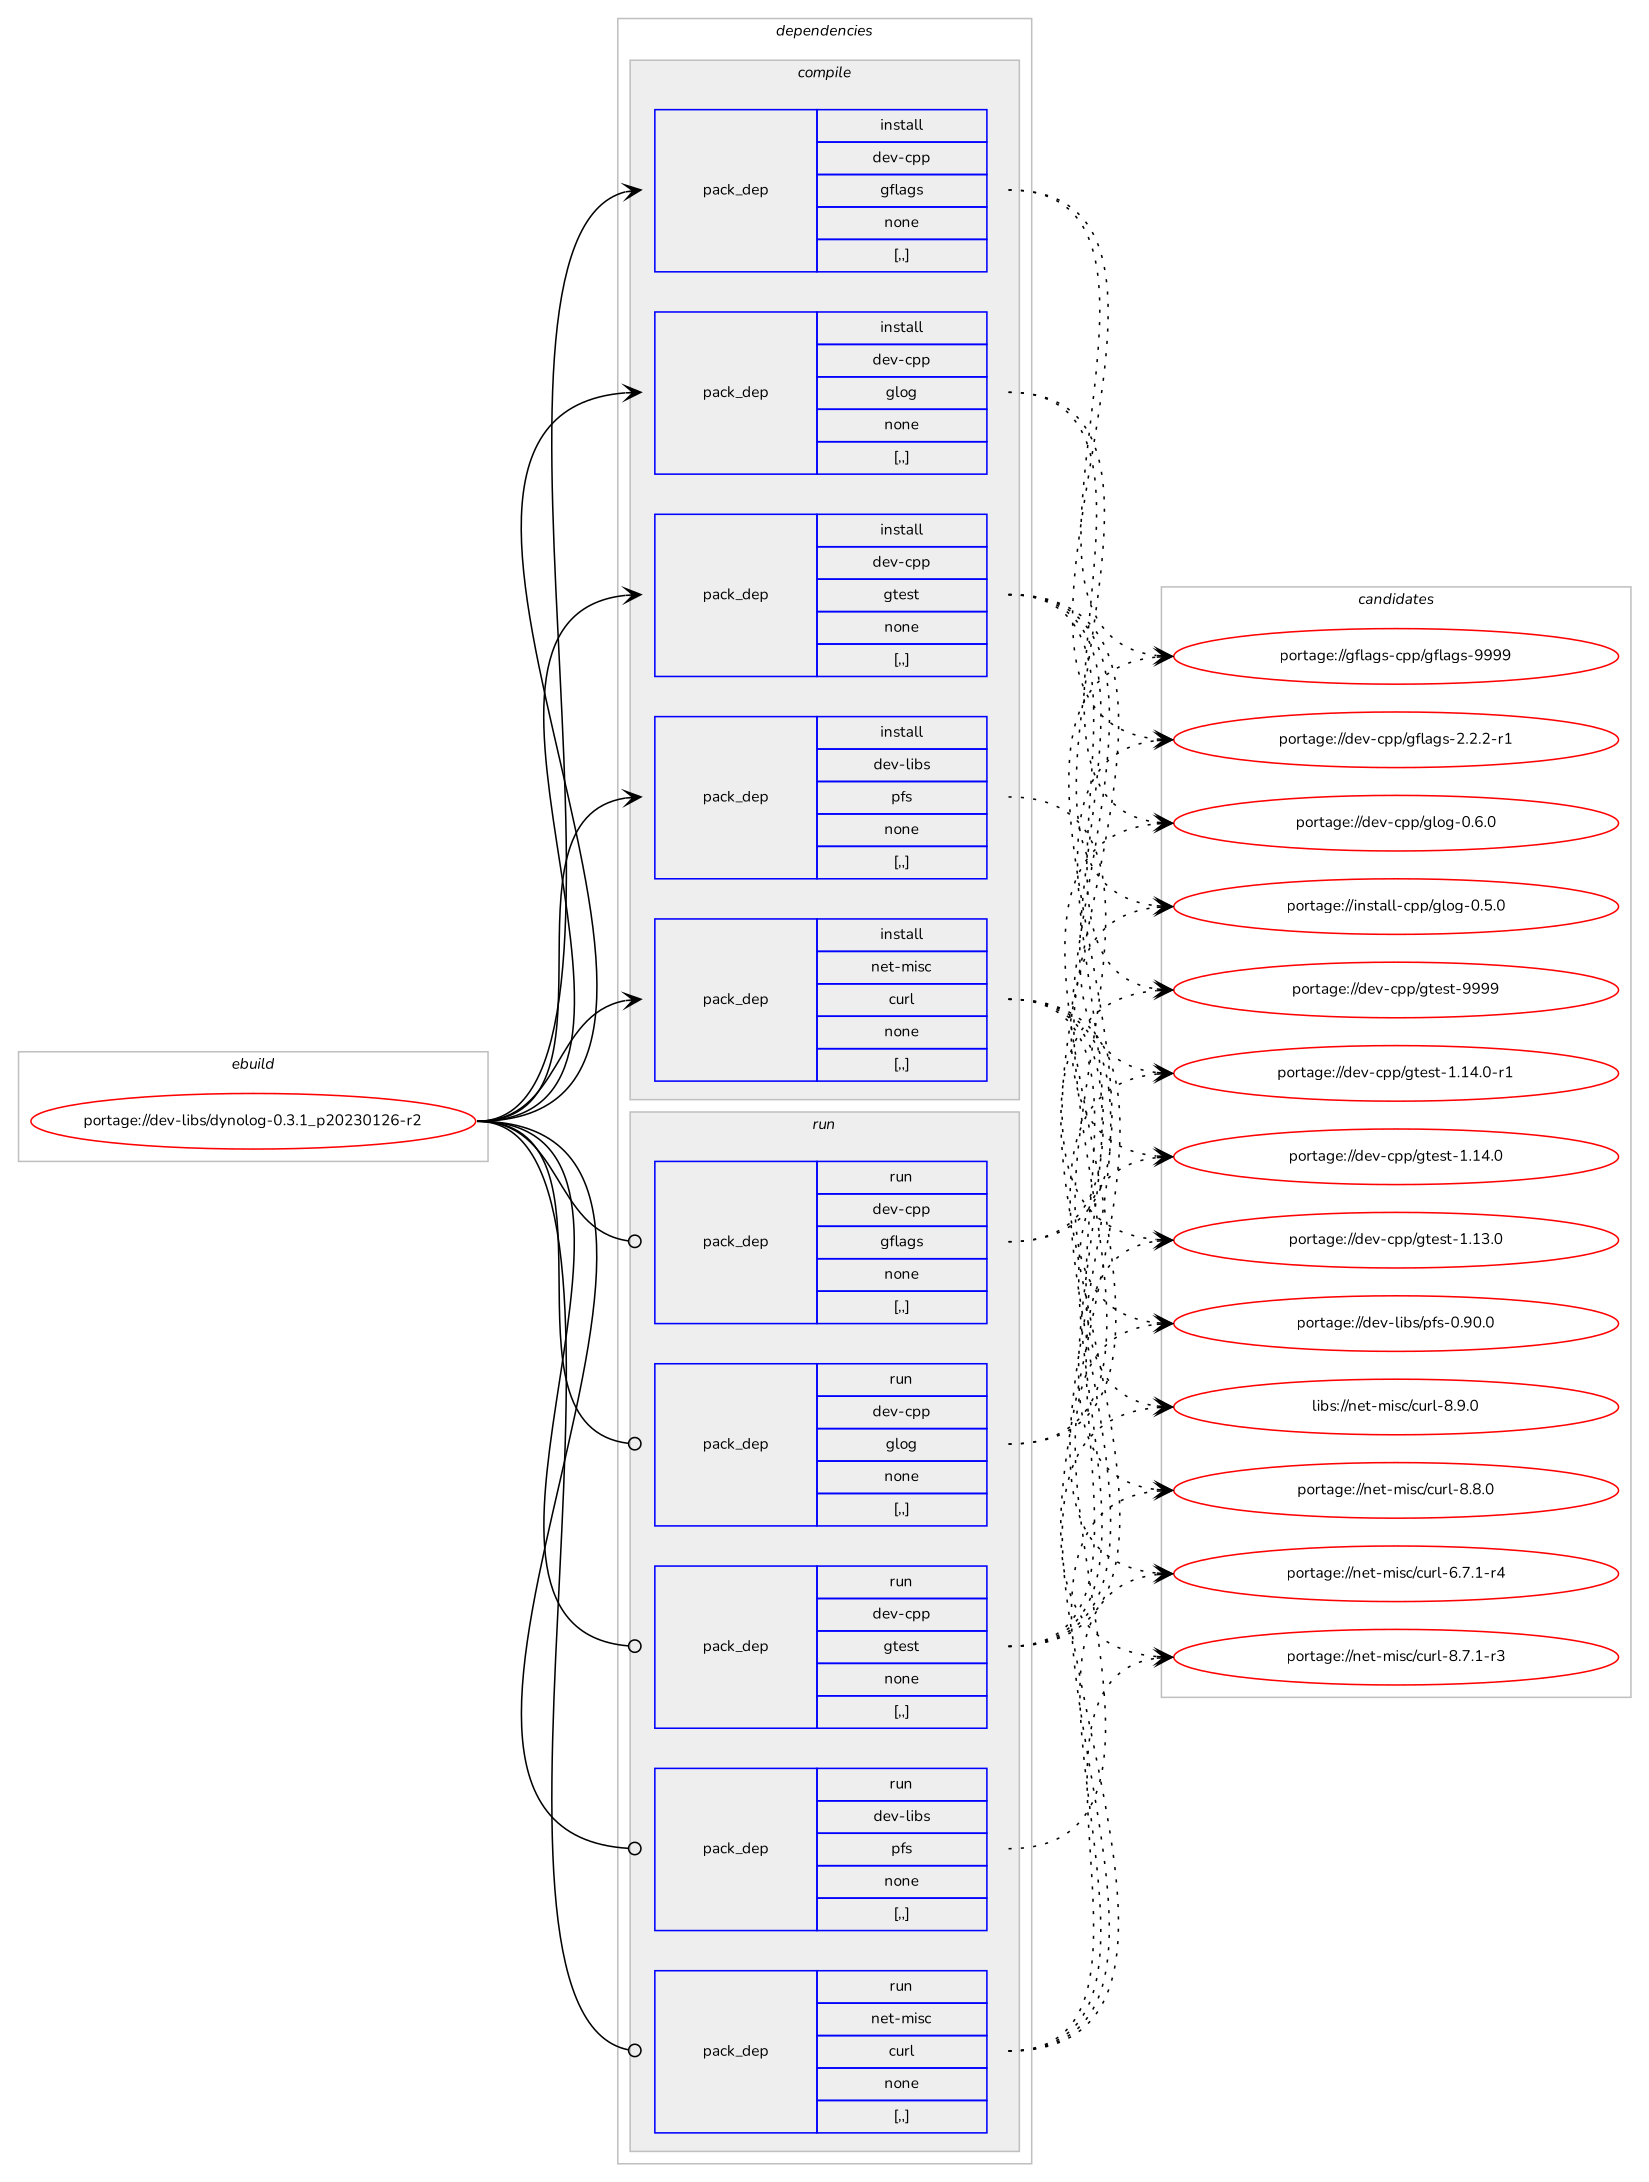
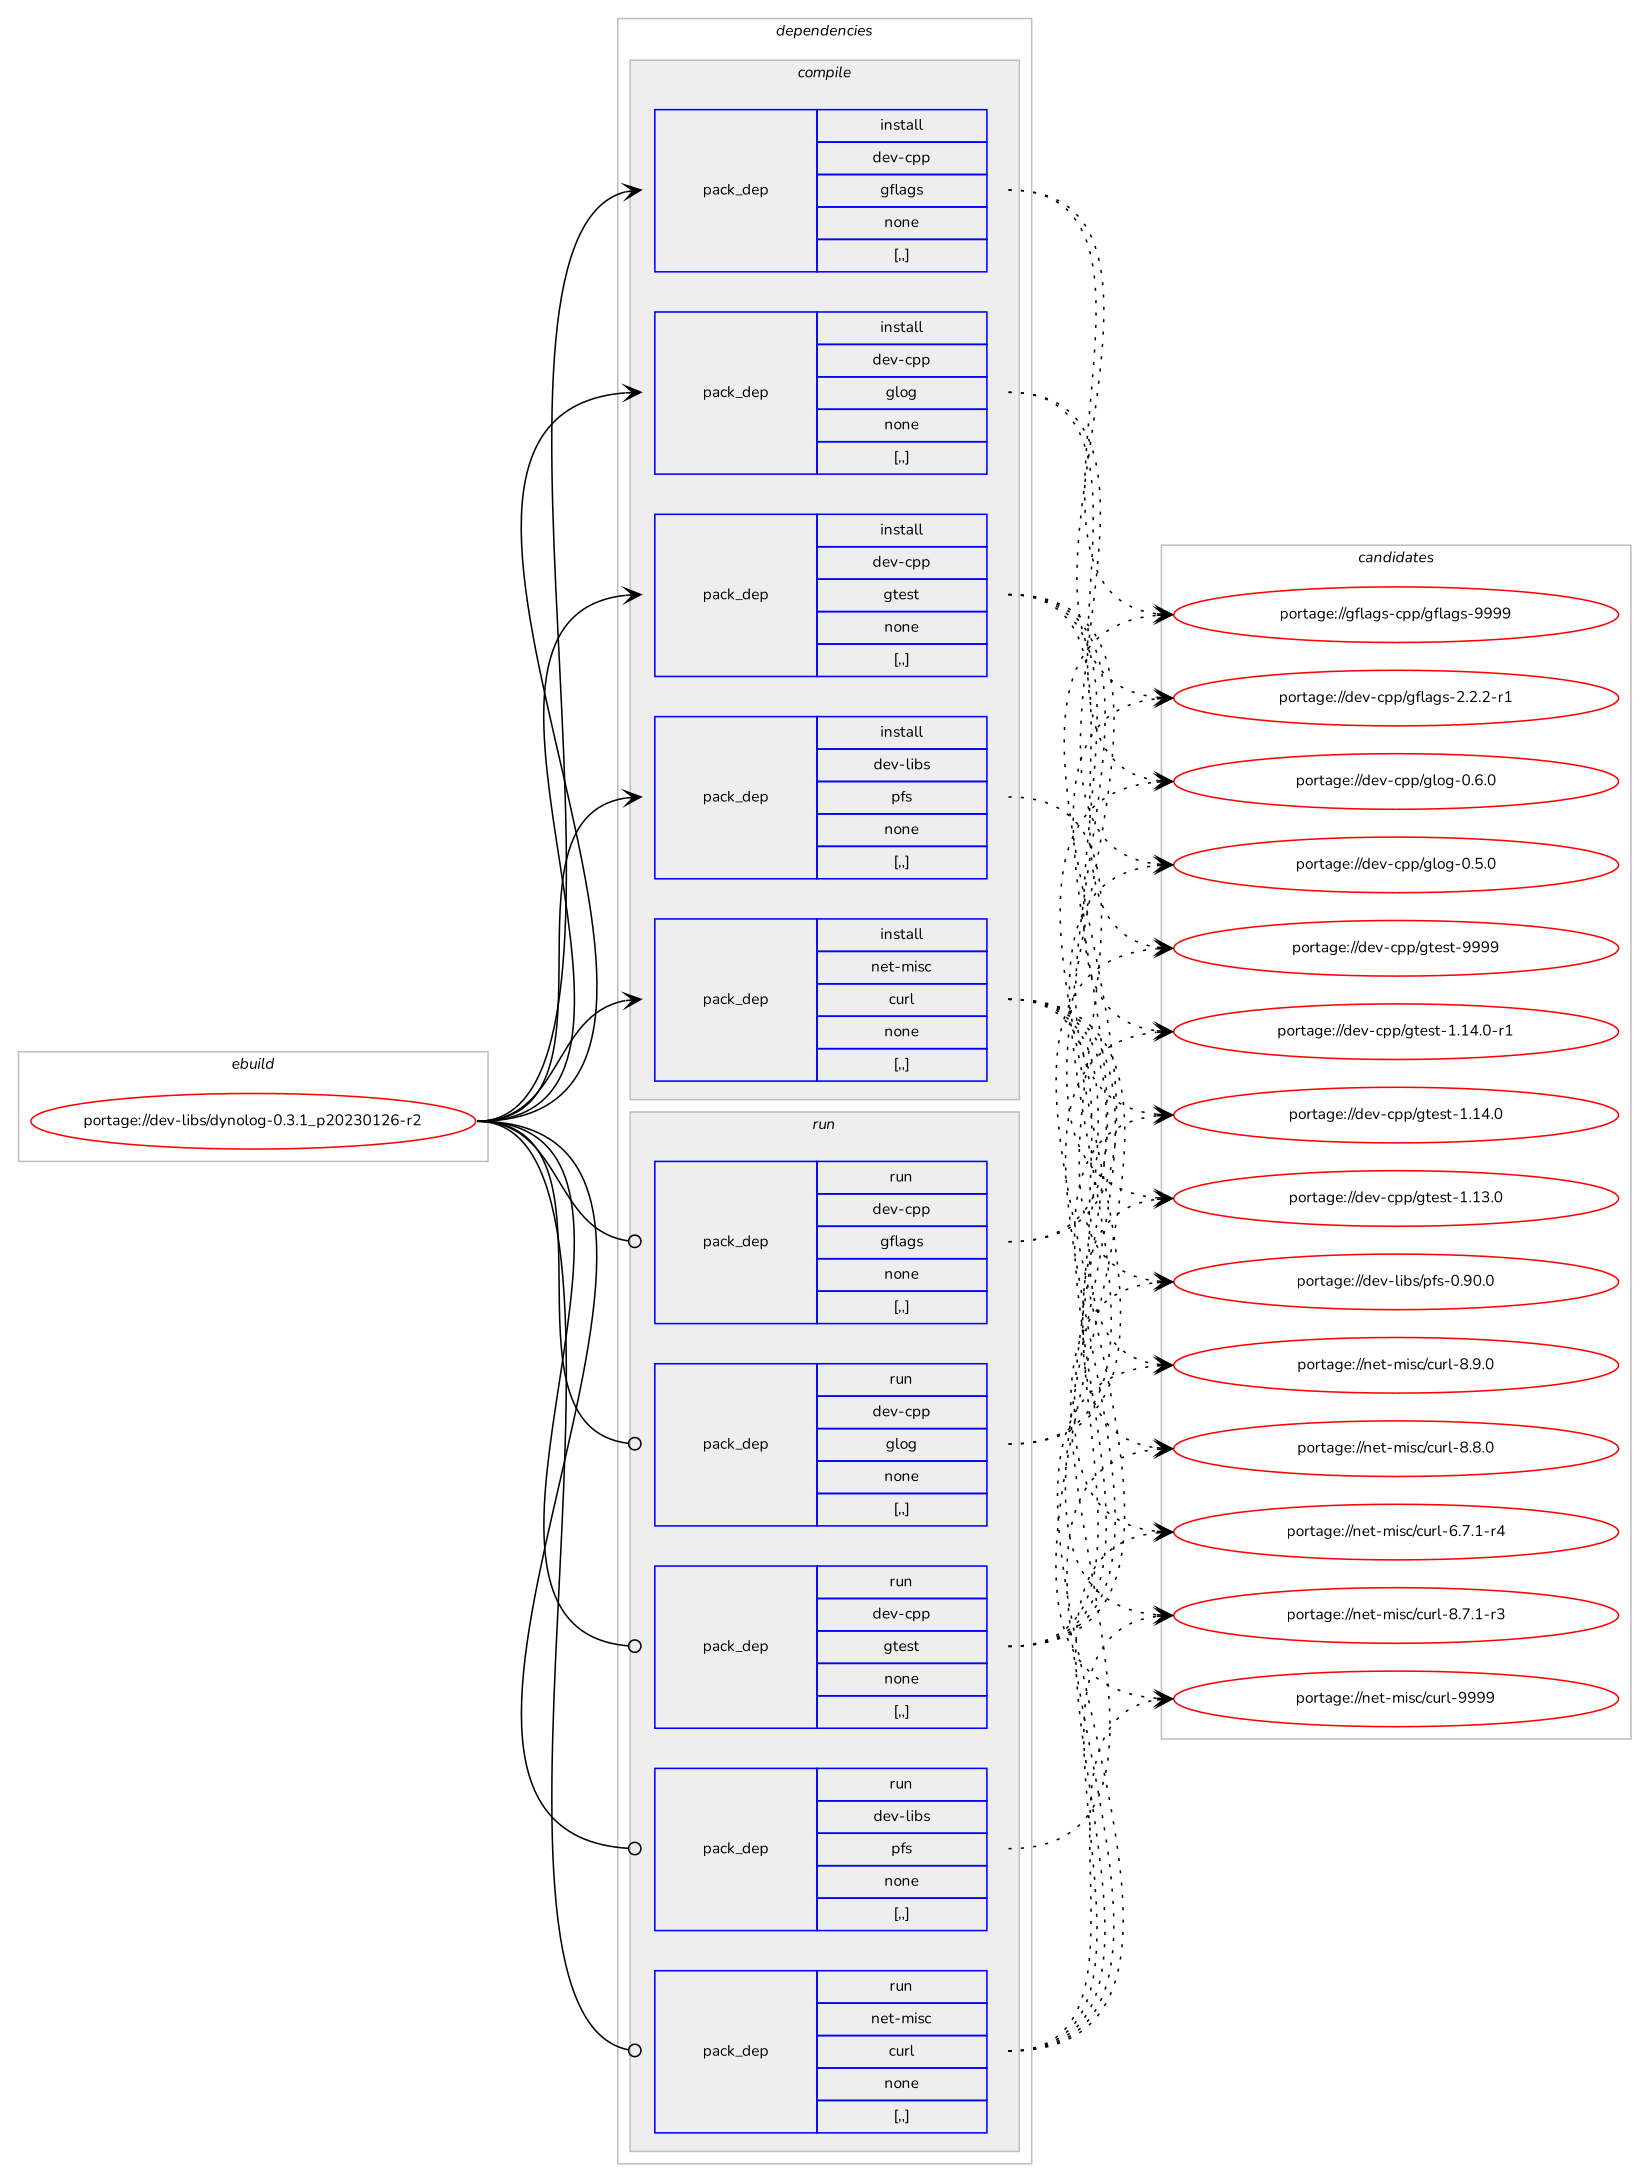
node "portage://install-cpp/glog-0.5.0": label "portage://install-cpp/glog-0.5.0" -> "portage://dev-cpp/glog-0.5.0"
node "libs://net-misc/curl-8.9.0": label "libs://net-misc/curl-8.9.0" -> "portage://net-misc/curl-8.9.0"
node "portage://net-misc/curl-9999": added
